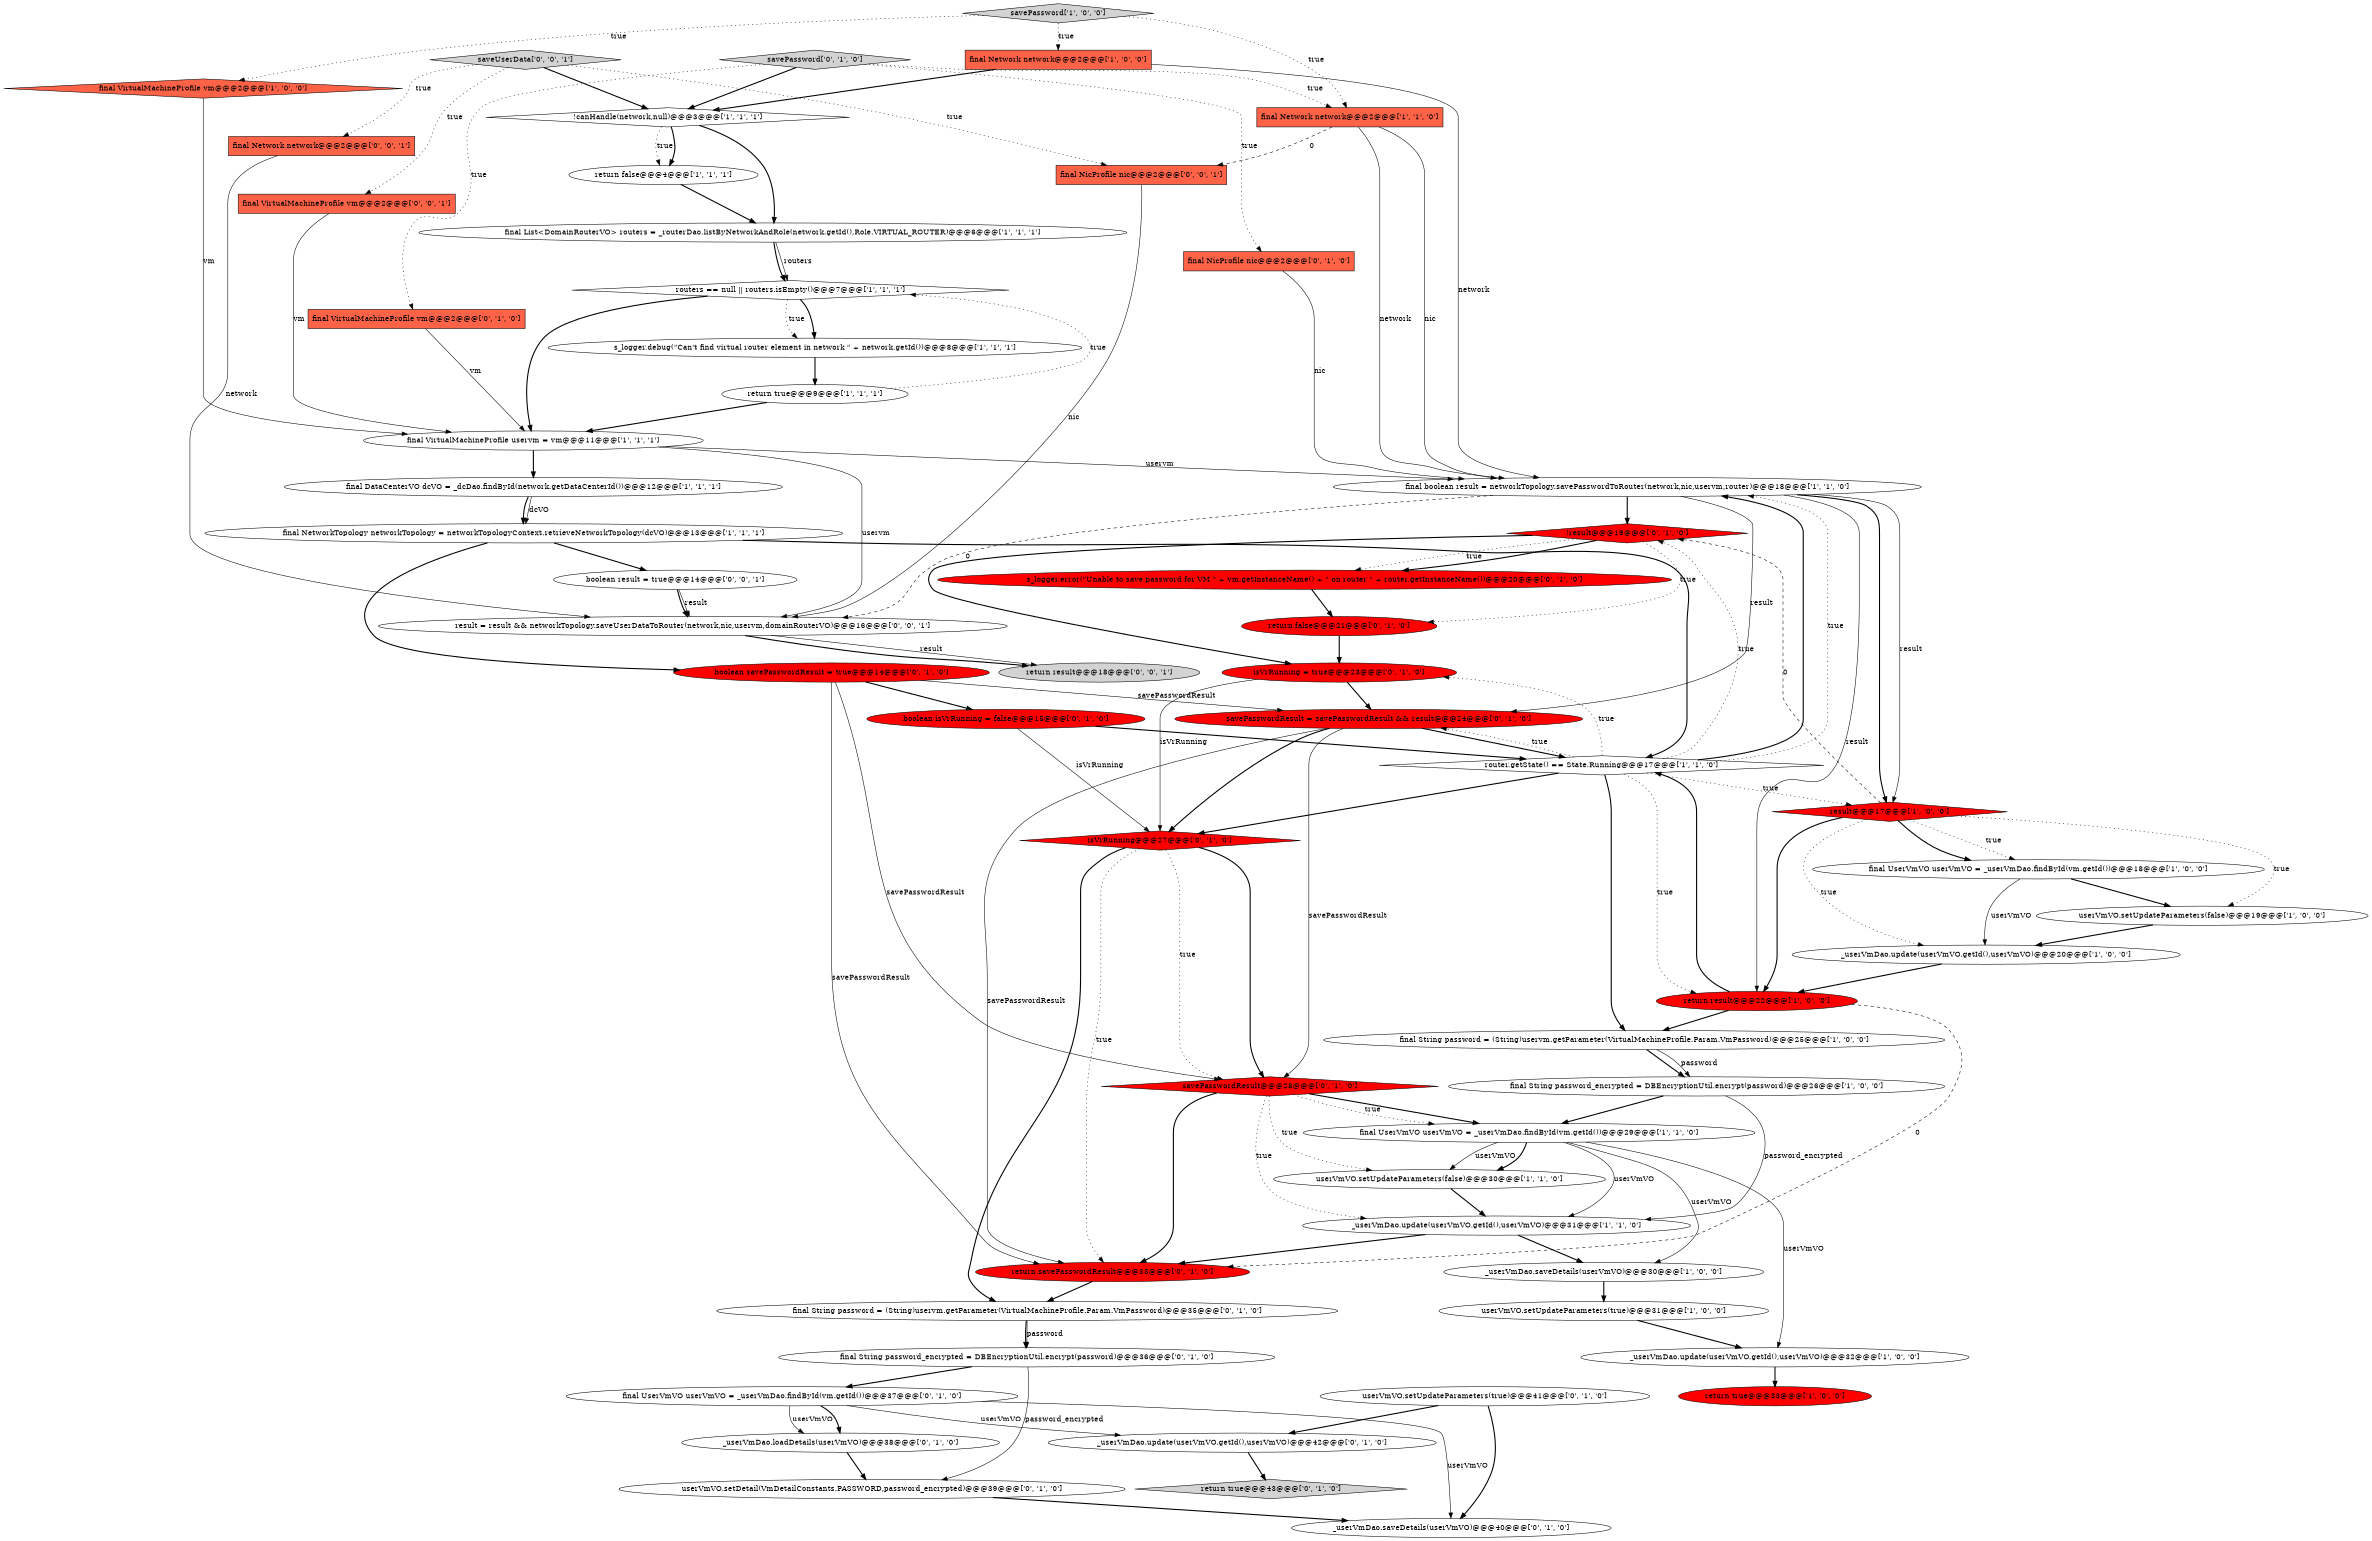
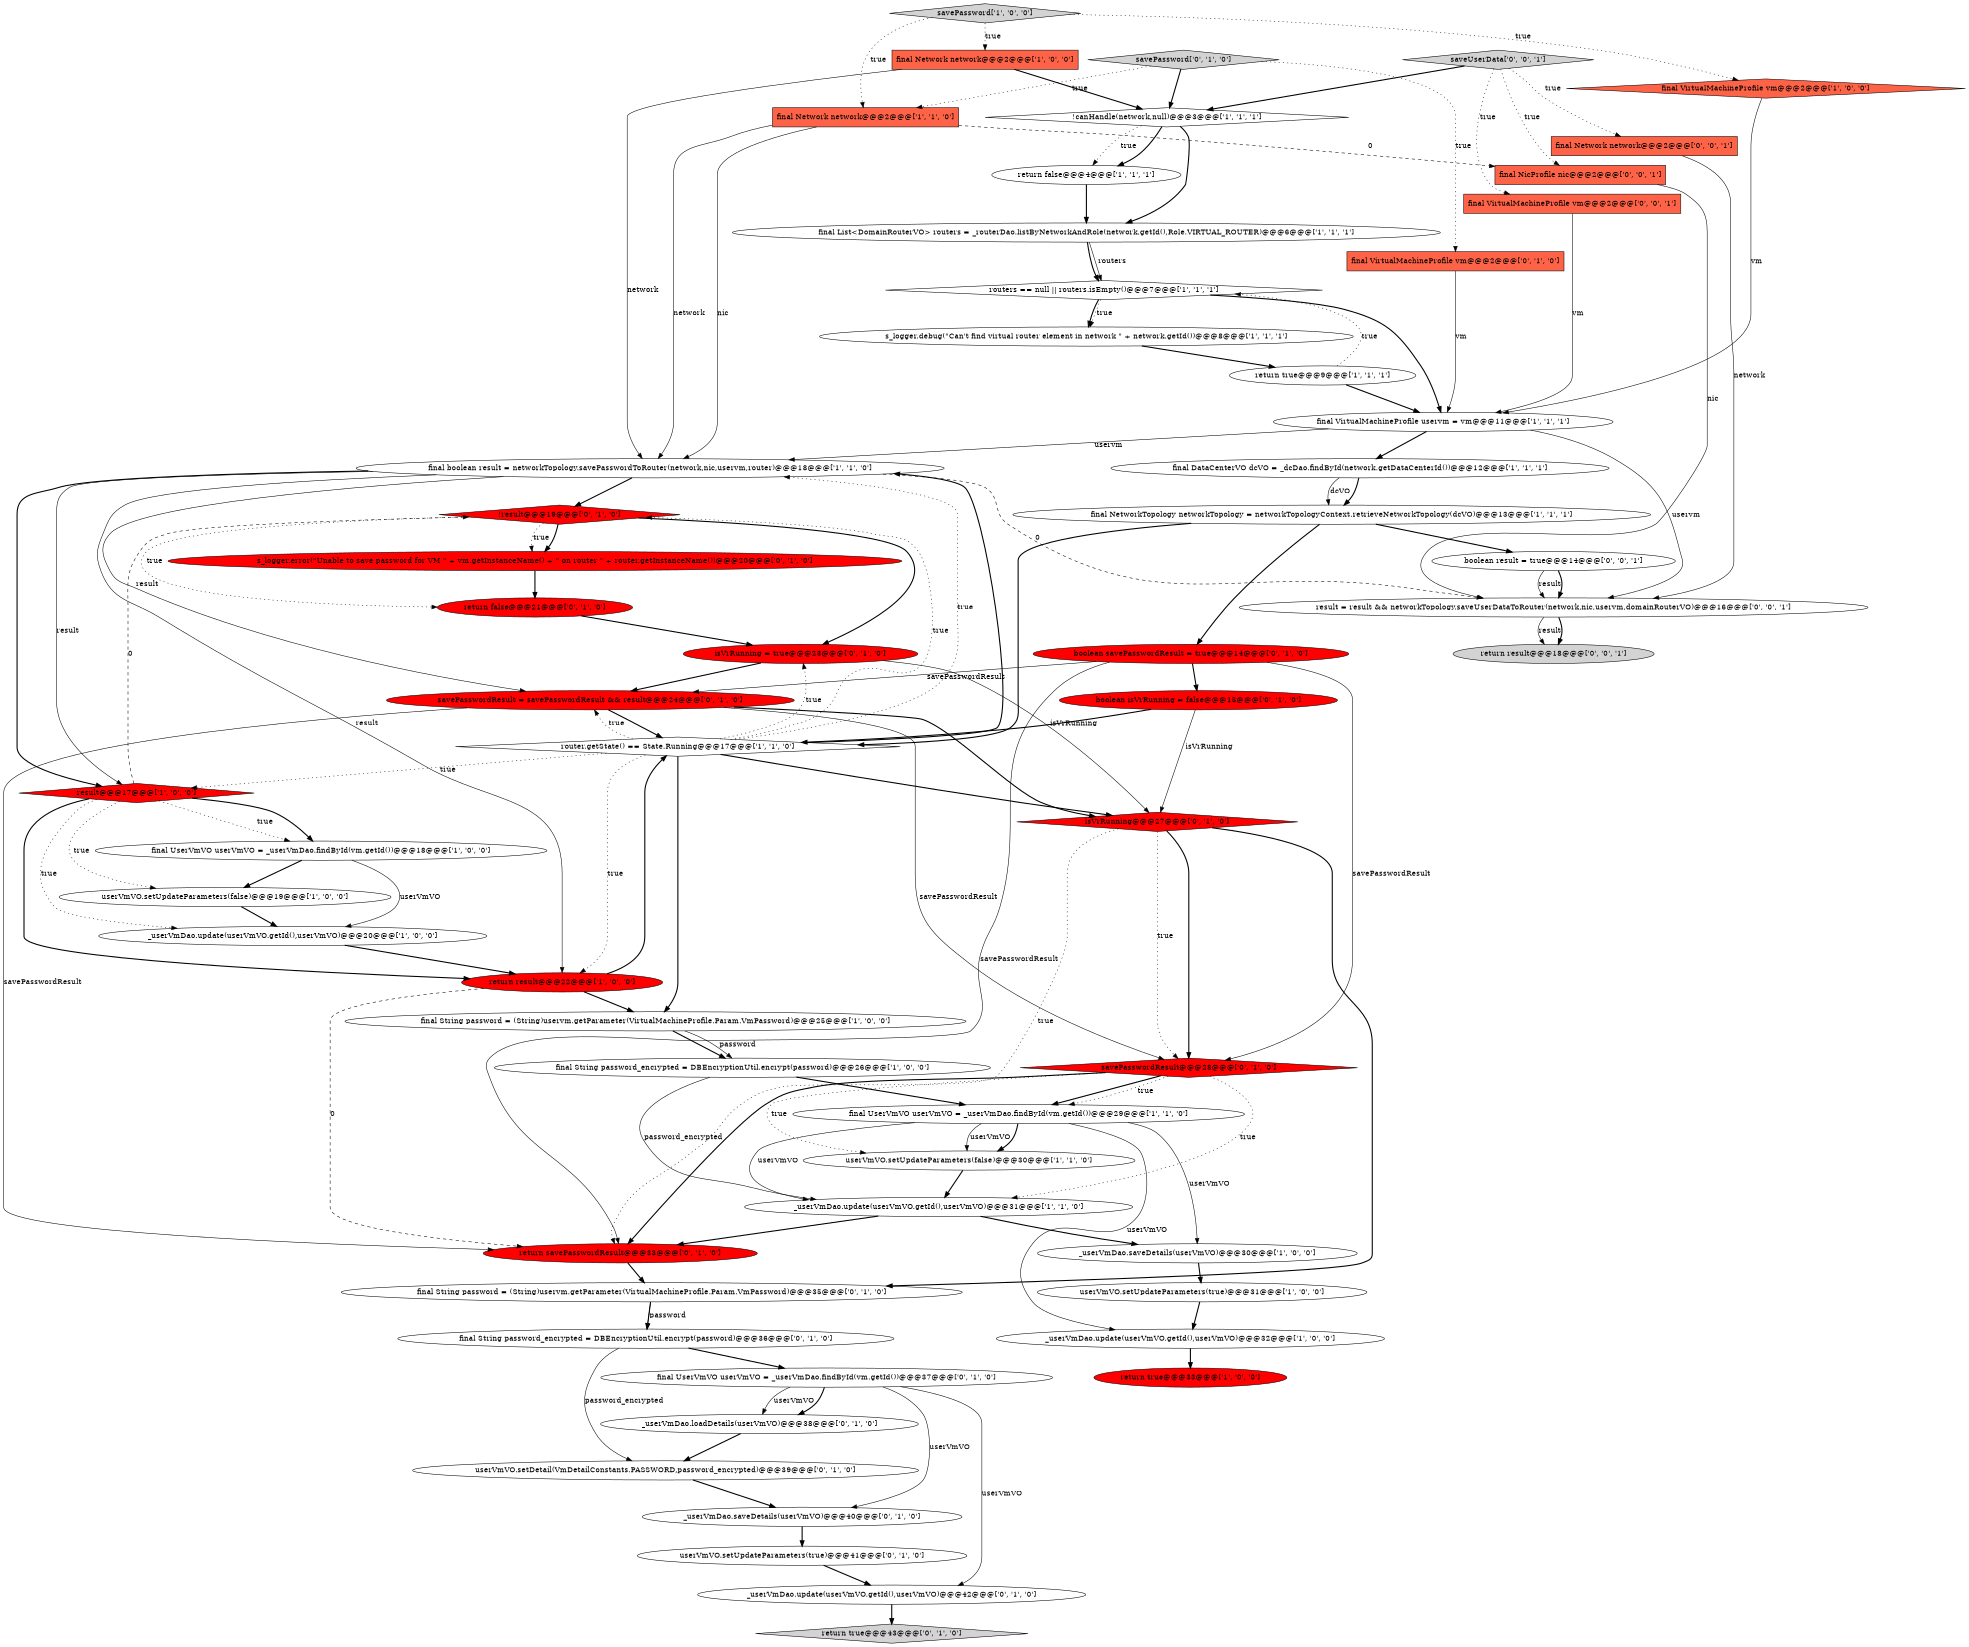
node "final NicProfile nic@@@2@@@['0', '1', '0']": removed
edge "userVmVO.setUpdateParameters(true)@@@41@@@['0', '1', '0']" -> "_userVmDao.saveDetails(userVmVO)@@@40@@@['0', '1', '0']": reversed
